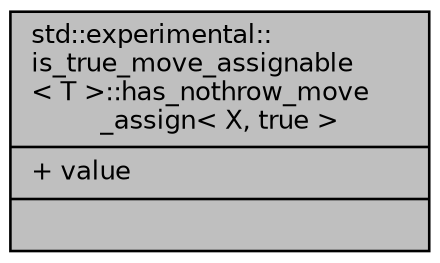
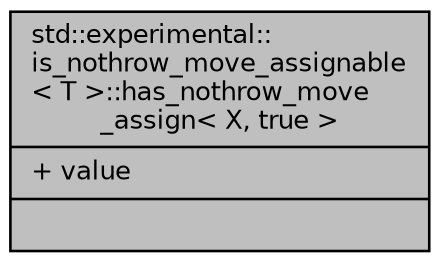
node "std::experimental::": text "is_true_move_assignable" -> "is_nothrow_move_assignable"
